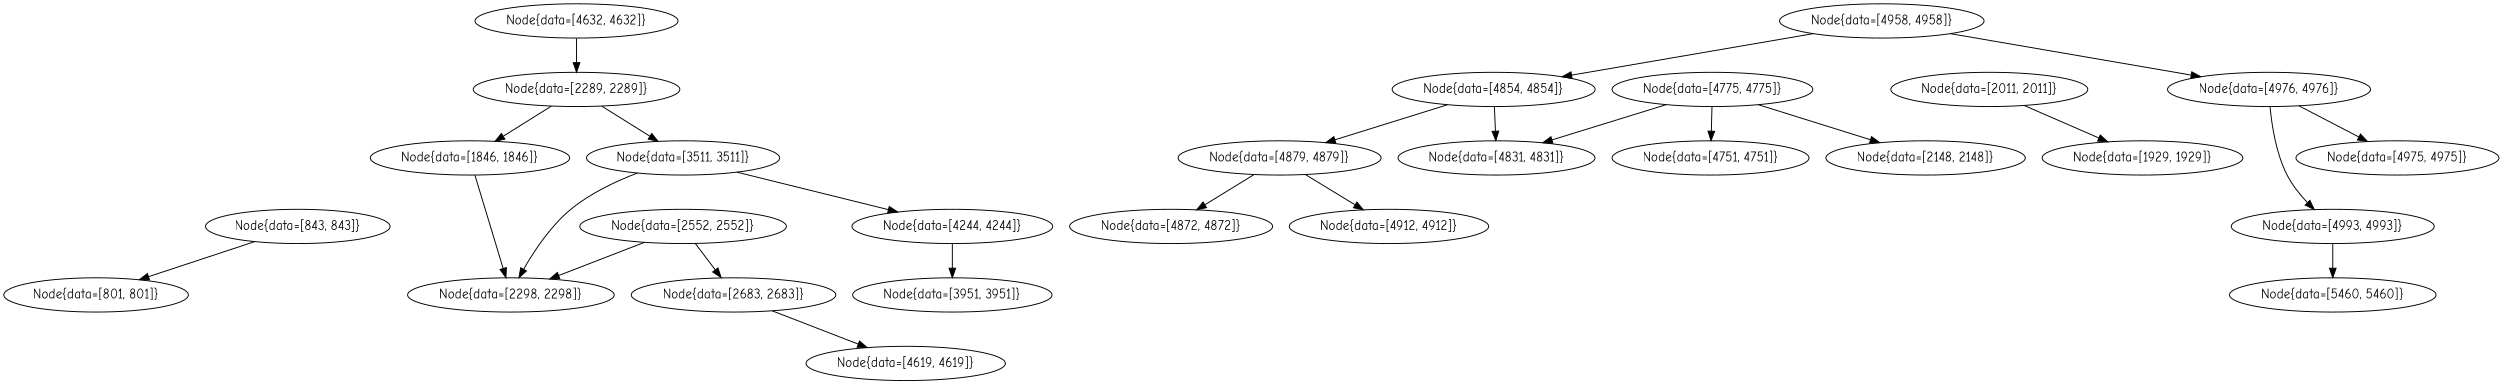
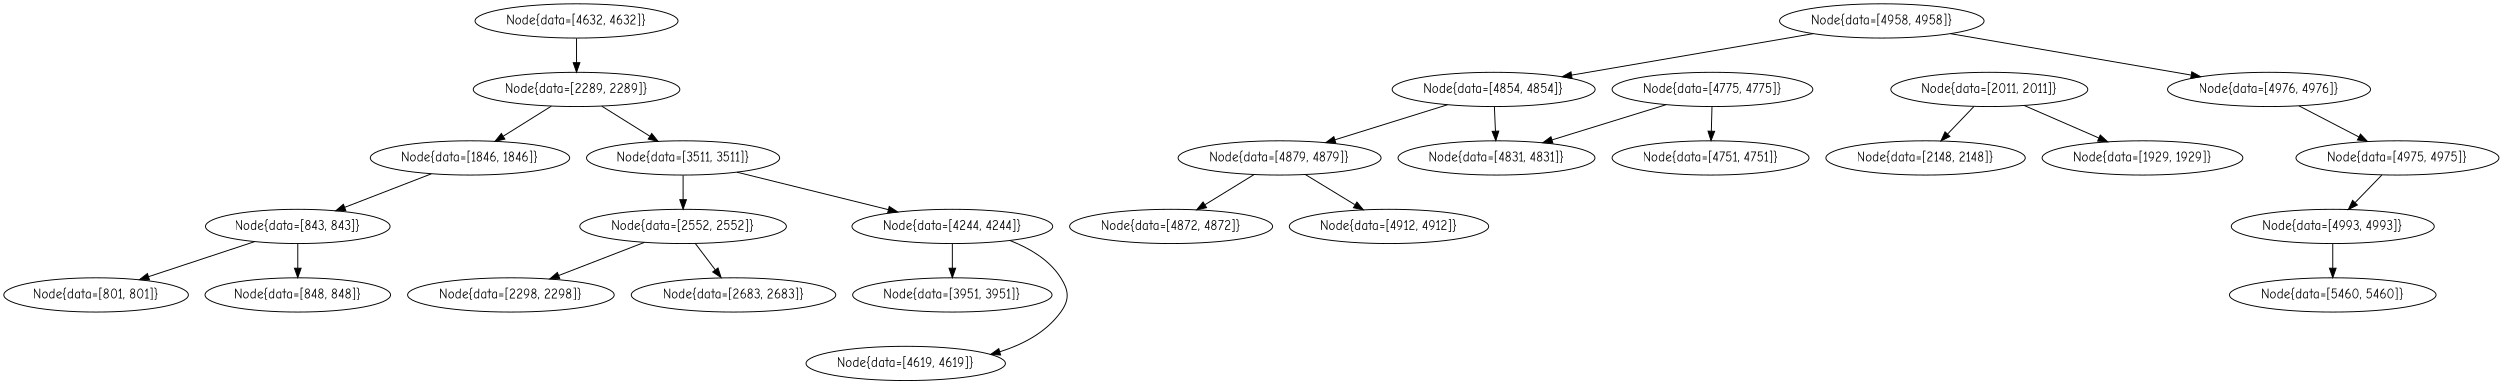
edge "Node{data=[4775, 4775]}" -> "Node{data=[2148, 2148]}": now "Node{data=[2011, 2011]}" -> "Node{data=[2148, 2148]}"
edge "Node{data=[4976, 4976]}" -> "Node{data=[4993, 4993]}": now "Node{data=[4975, 4975]}" -> "Node{data=[4993, 4993]}"
edge "Node{data=[3511, 3511]}" -> "Node{data=[2298, 2298]}": now "Node{data=[3511, 3511]}" -> "Node{data=[2552, 2552]}"
edge "Node{data=[1846, 1846]}" -> "Node{data=[2298, 2298]}": now "Node{data=[1846, 1846]}" -> "Node{data=[843, 843]}"
node "Node{data=[848, 848]}": added
edge "Node{data=[2683, 2683]}" -> "Node{data=[4619, 4619]}": now "Node{data=[4244, 4244]}" -> "Node{data=[4619, 4619]}"
